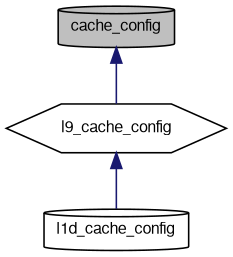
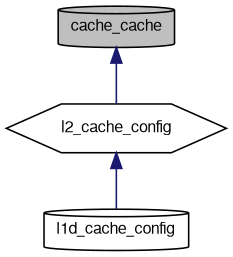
node "cache_config": label "cache_config" -> "cache_cache"
node "l9_cache_config": label "l9_cache_config" -> "l2_cache_config"
